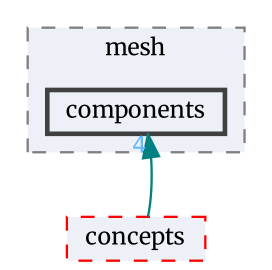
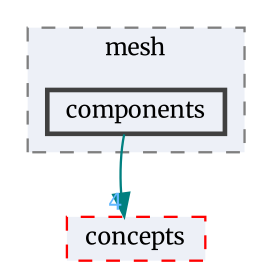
edge "concepts" -> "components": reversed
